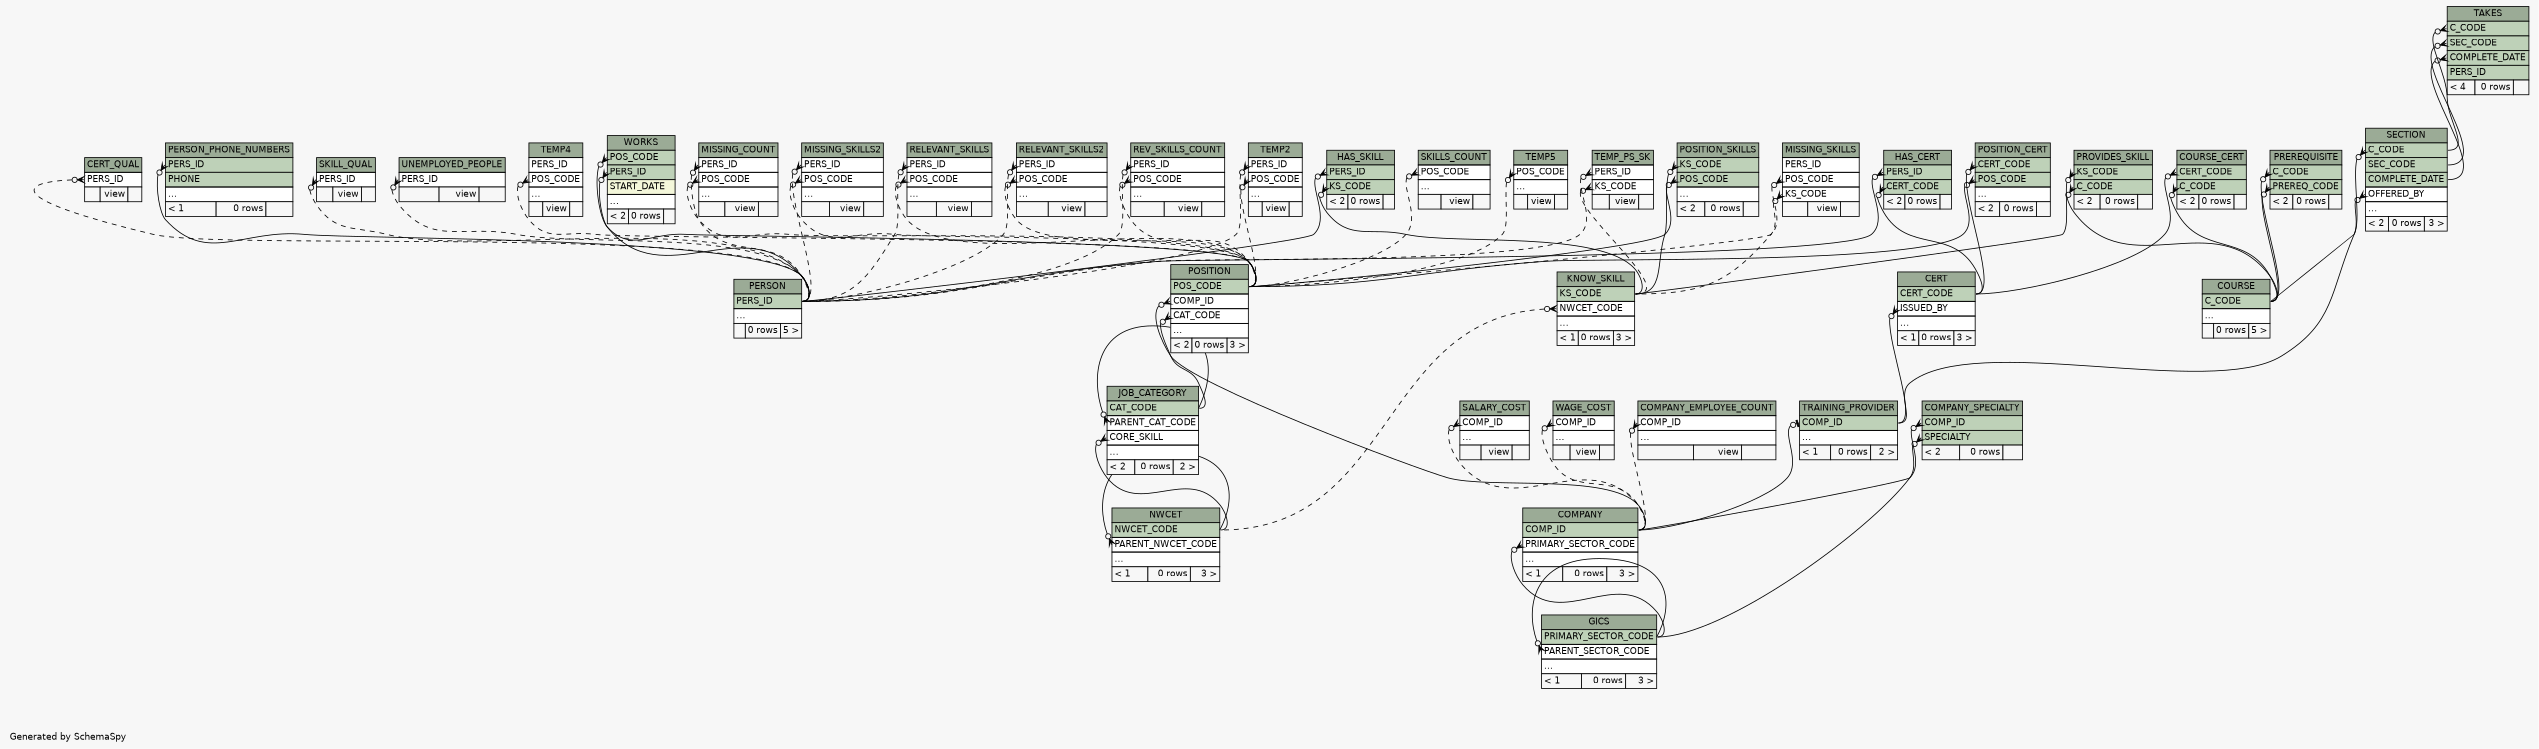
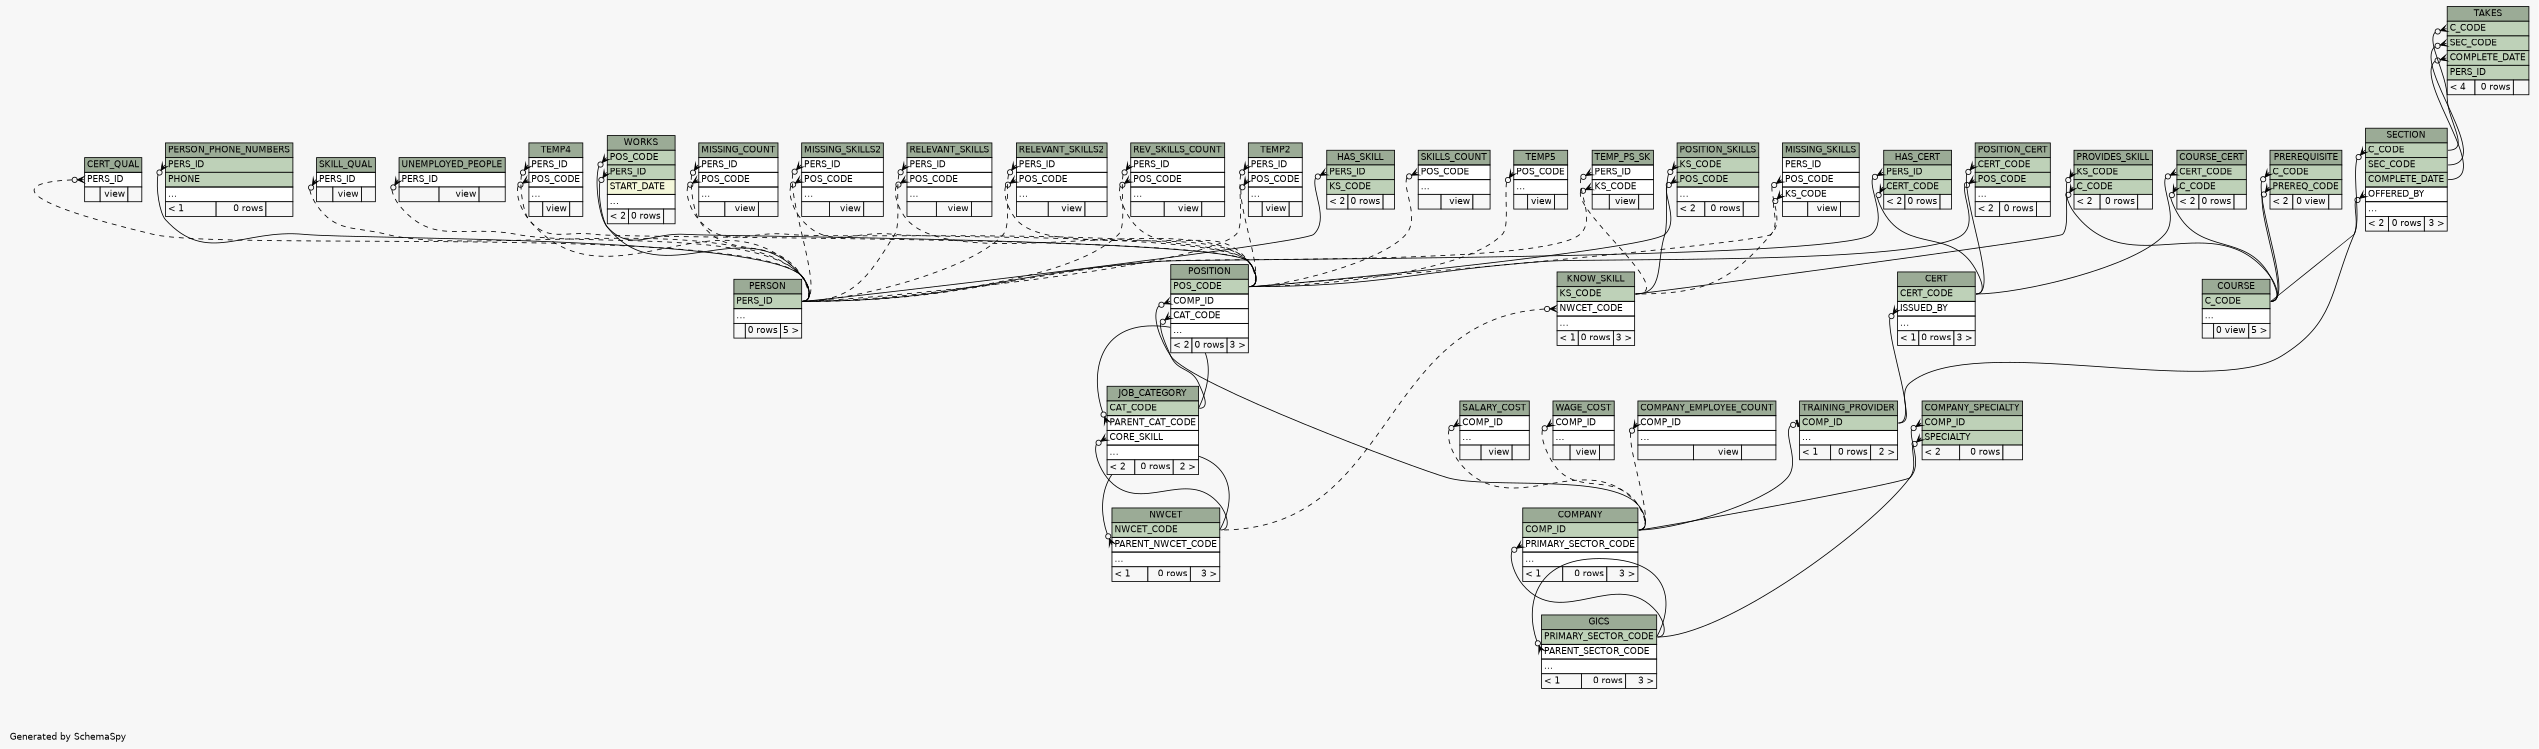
node "PREREQUISITE": text "0 rows" -> "0 view"
edge "KNOW_SKILL" -> "HAS_SKILL": removed
edge "PERSON" -> "TEMP4": added
node "COURSE": text "0 rows" -> "0 view"
